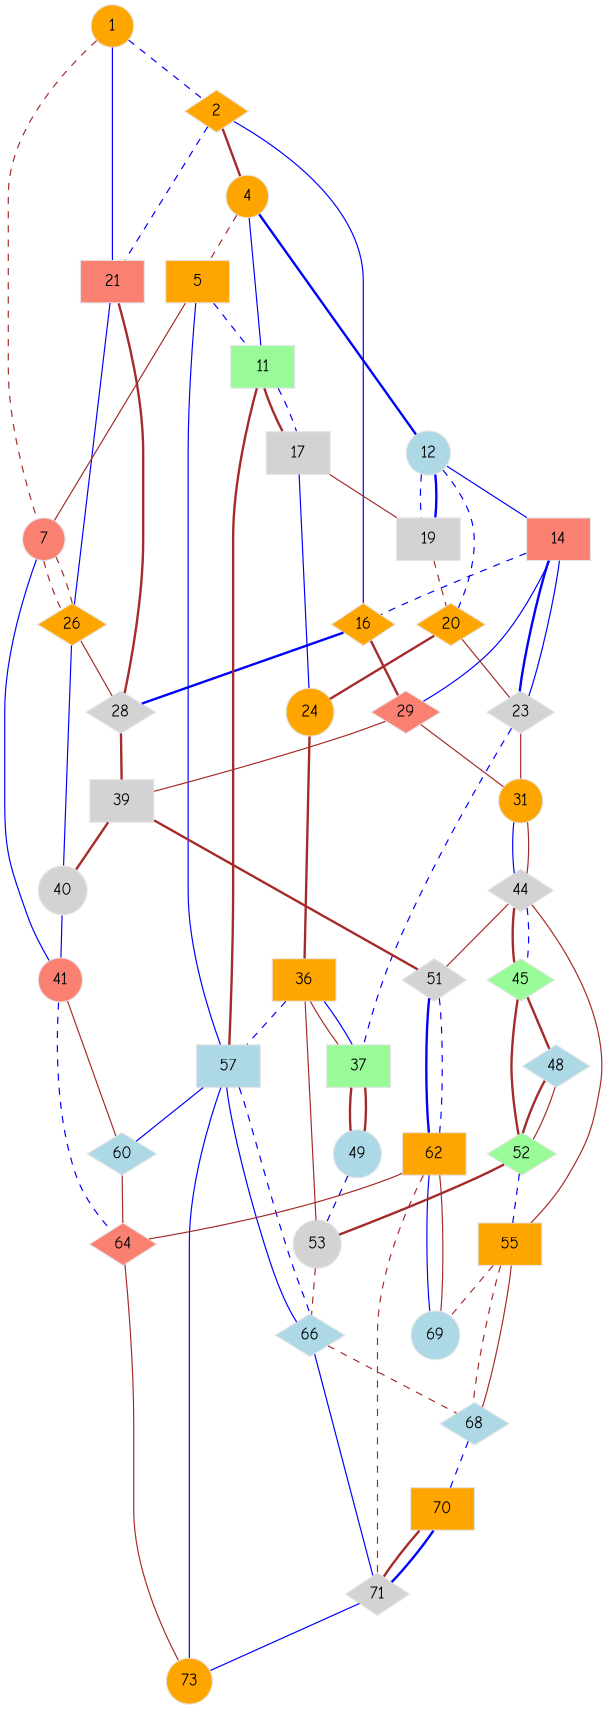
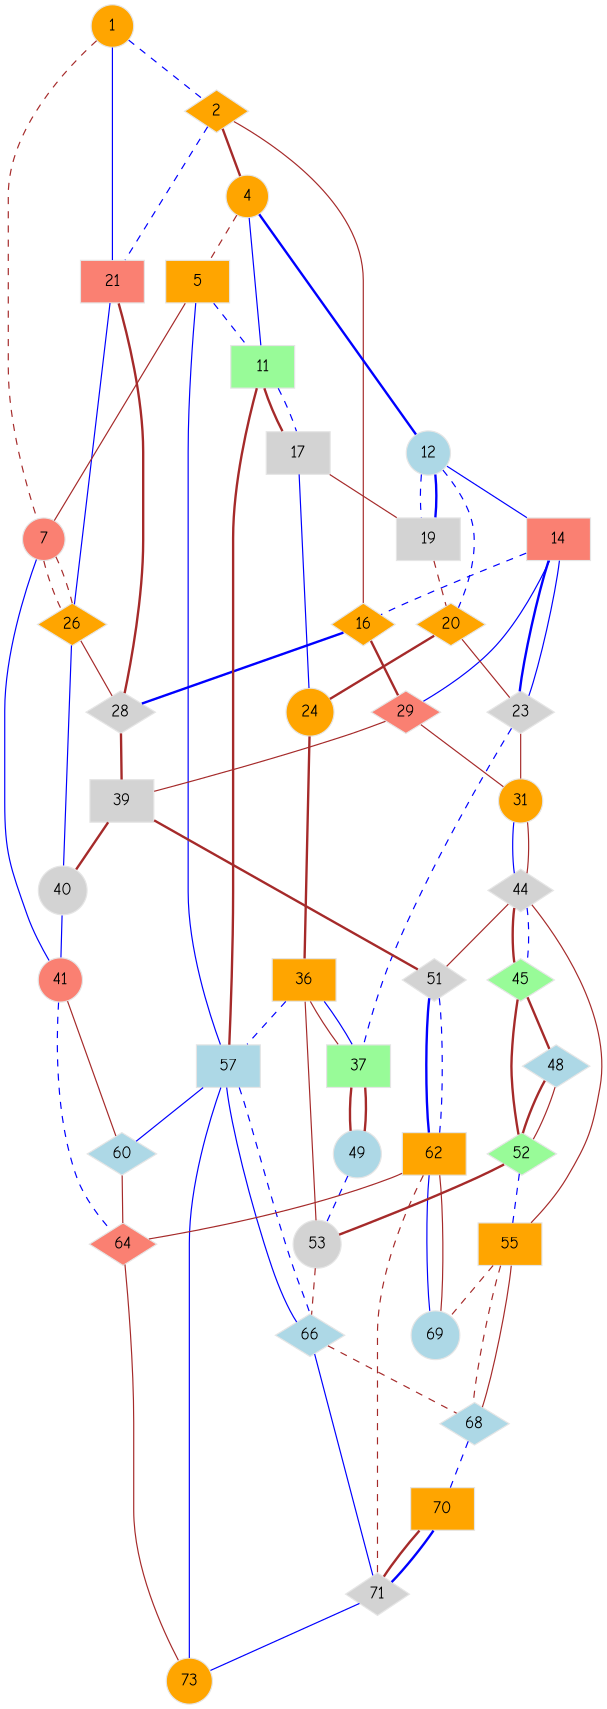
edge "2" -- "16": color blue -> brown
